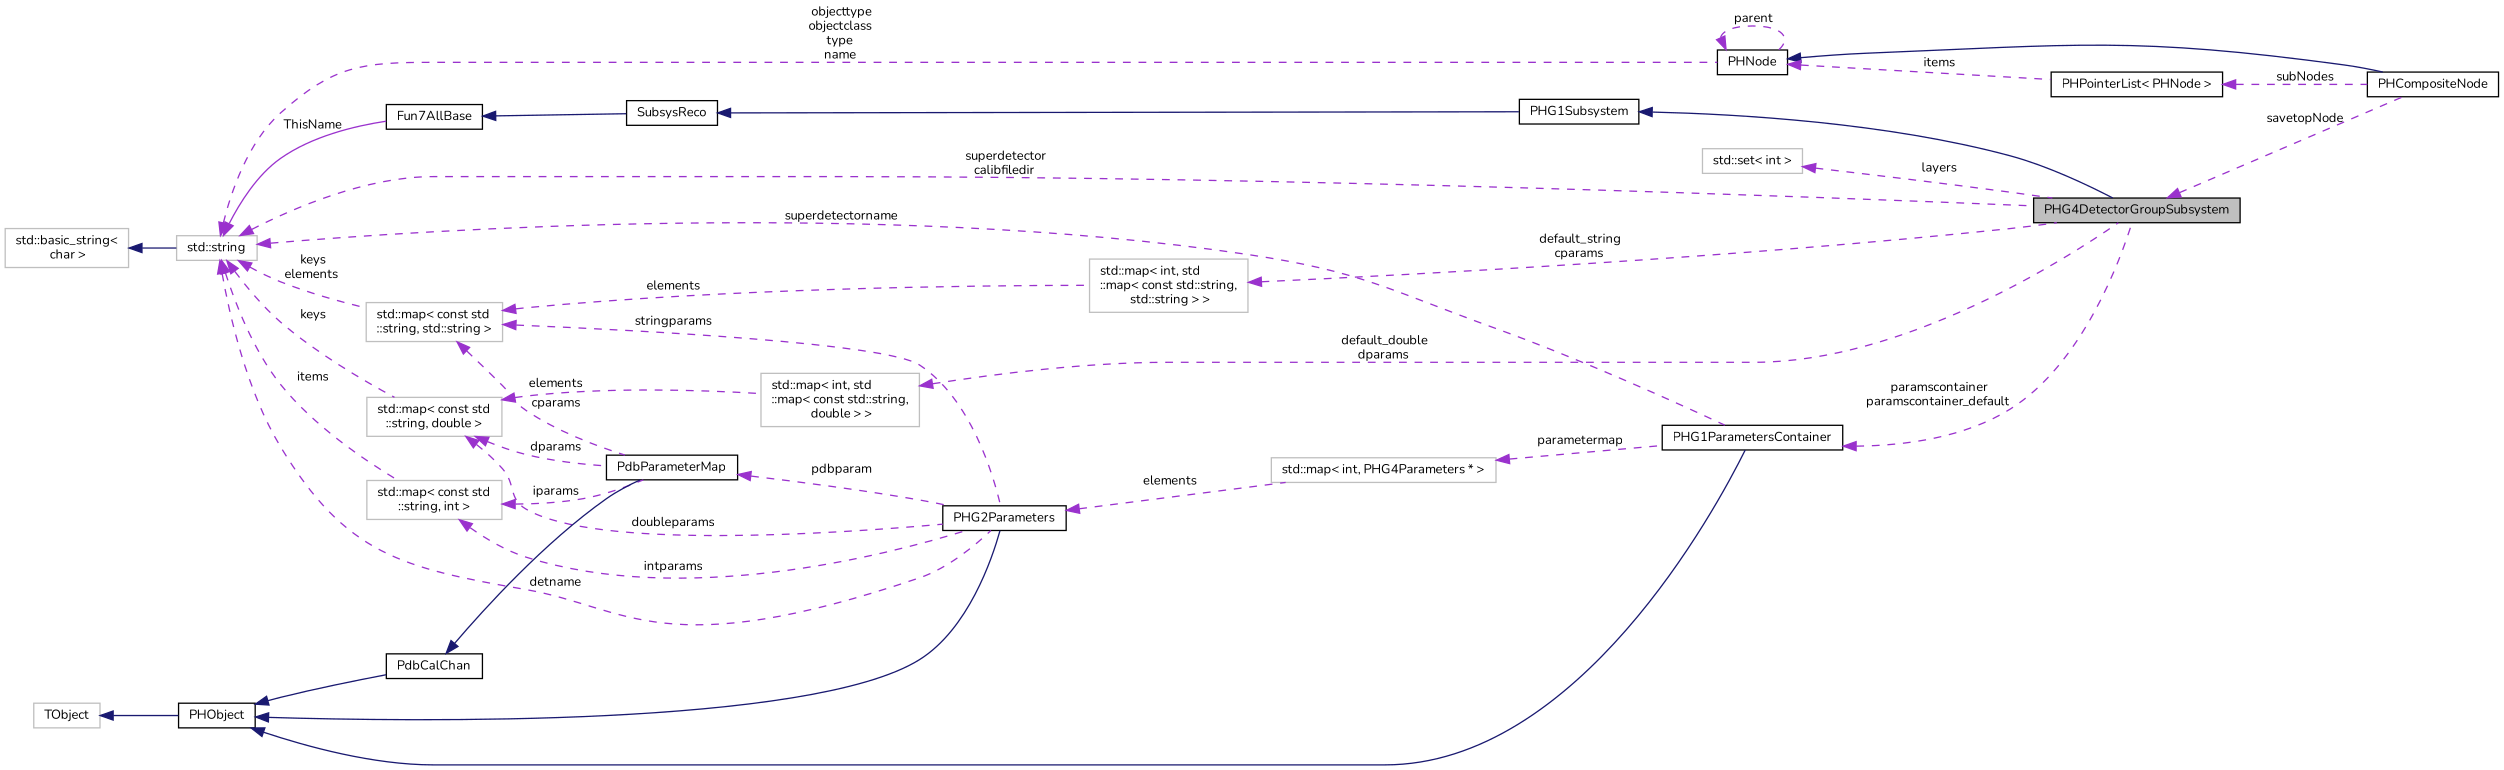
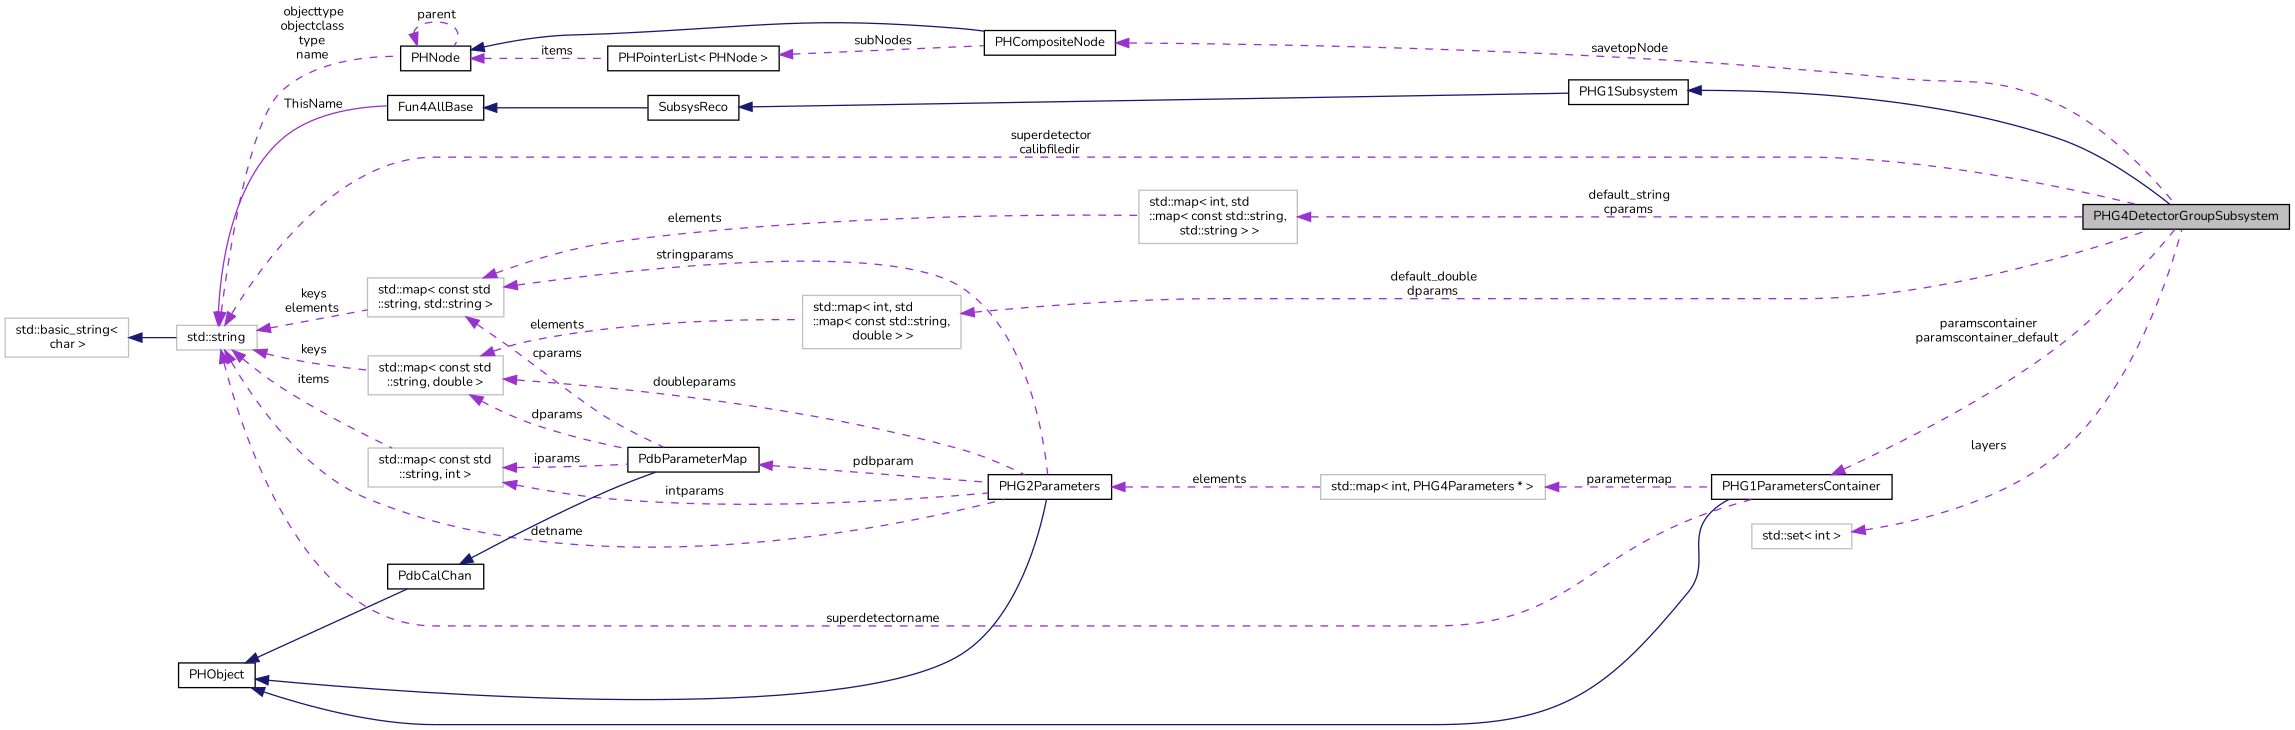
node "Fun7AllBase": label "Fun7AllBase" -> "Fun4AllBase"
edge "PHCompositeNode" -> "PHG4DetectorGroupSubsystem": reversed
node "TObject": removed
